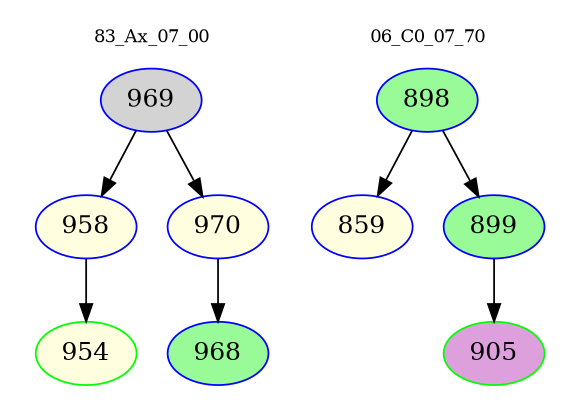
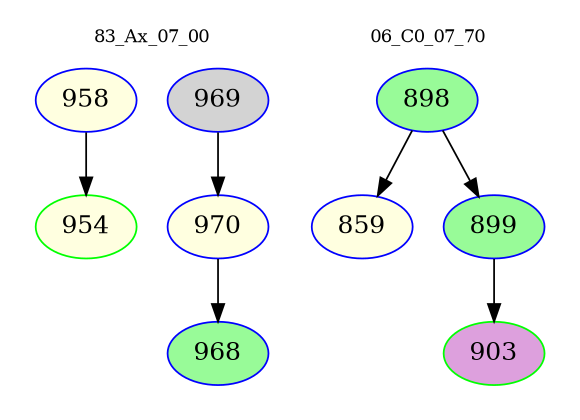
edge "969" -> "958": removed
node "905": label "905" -> "903"
